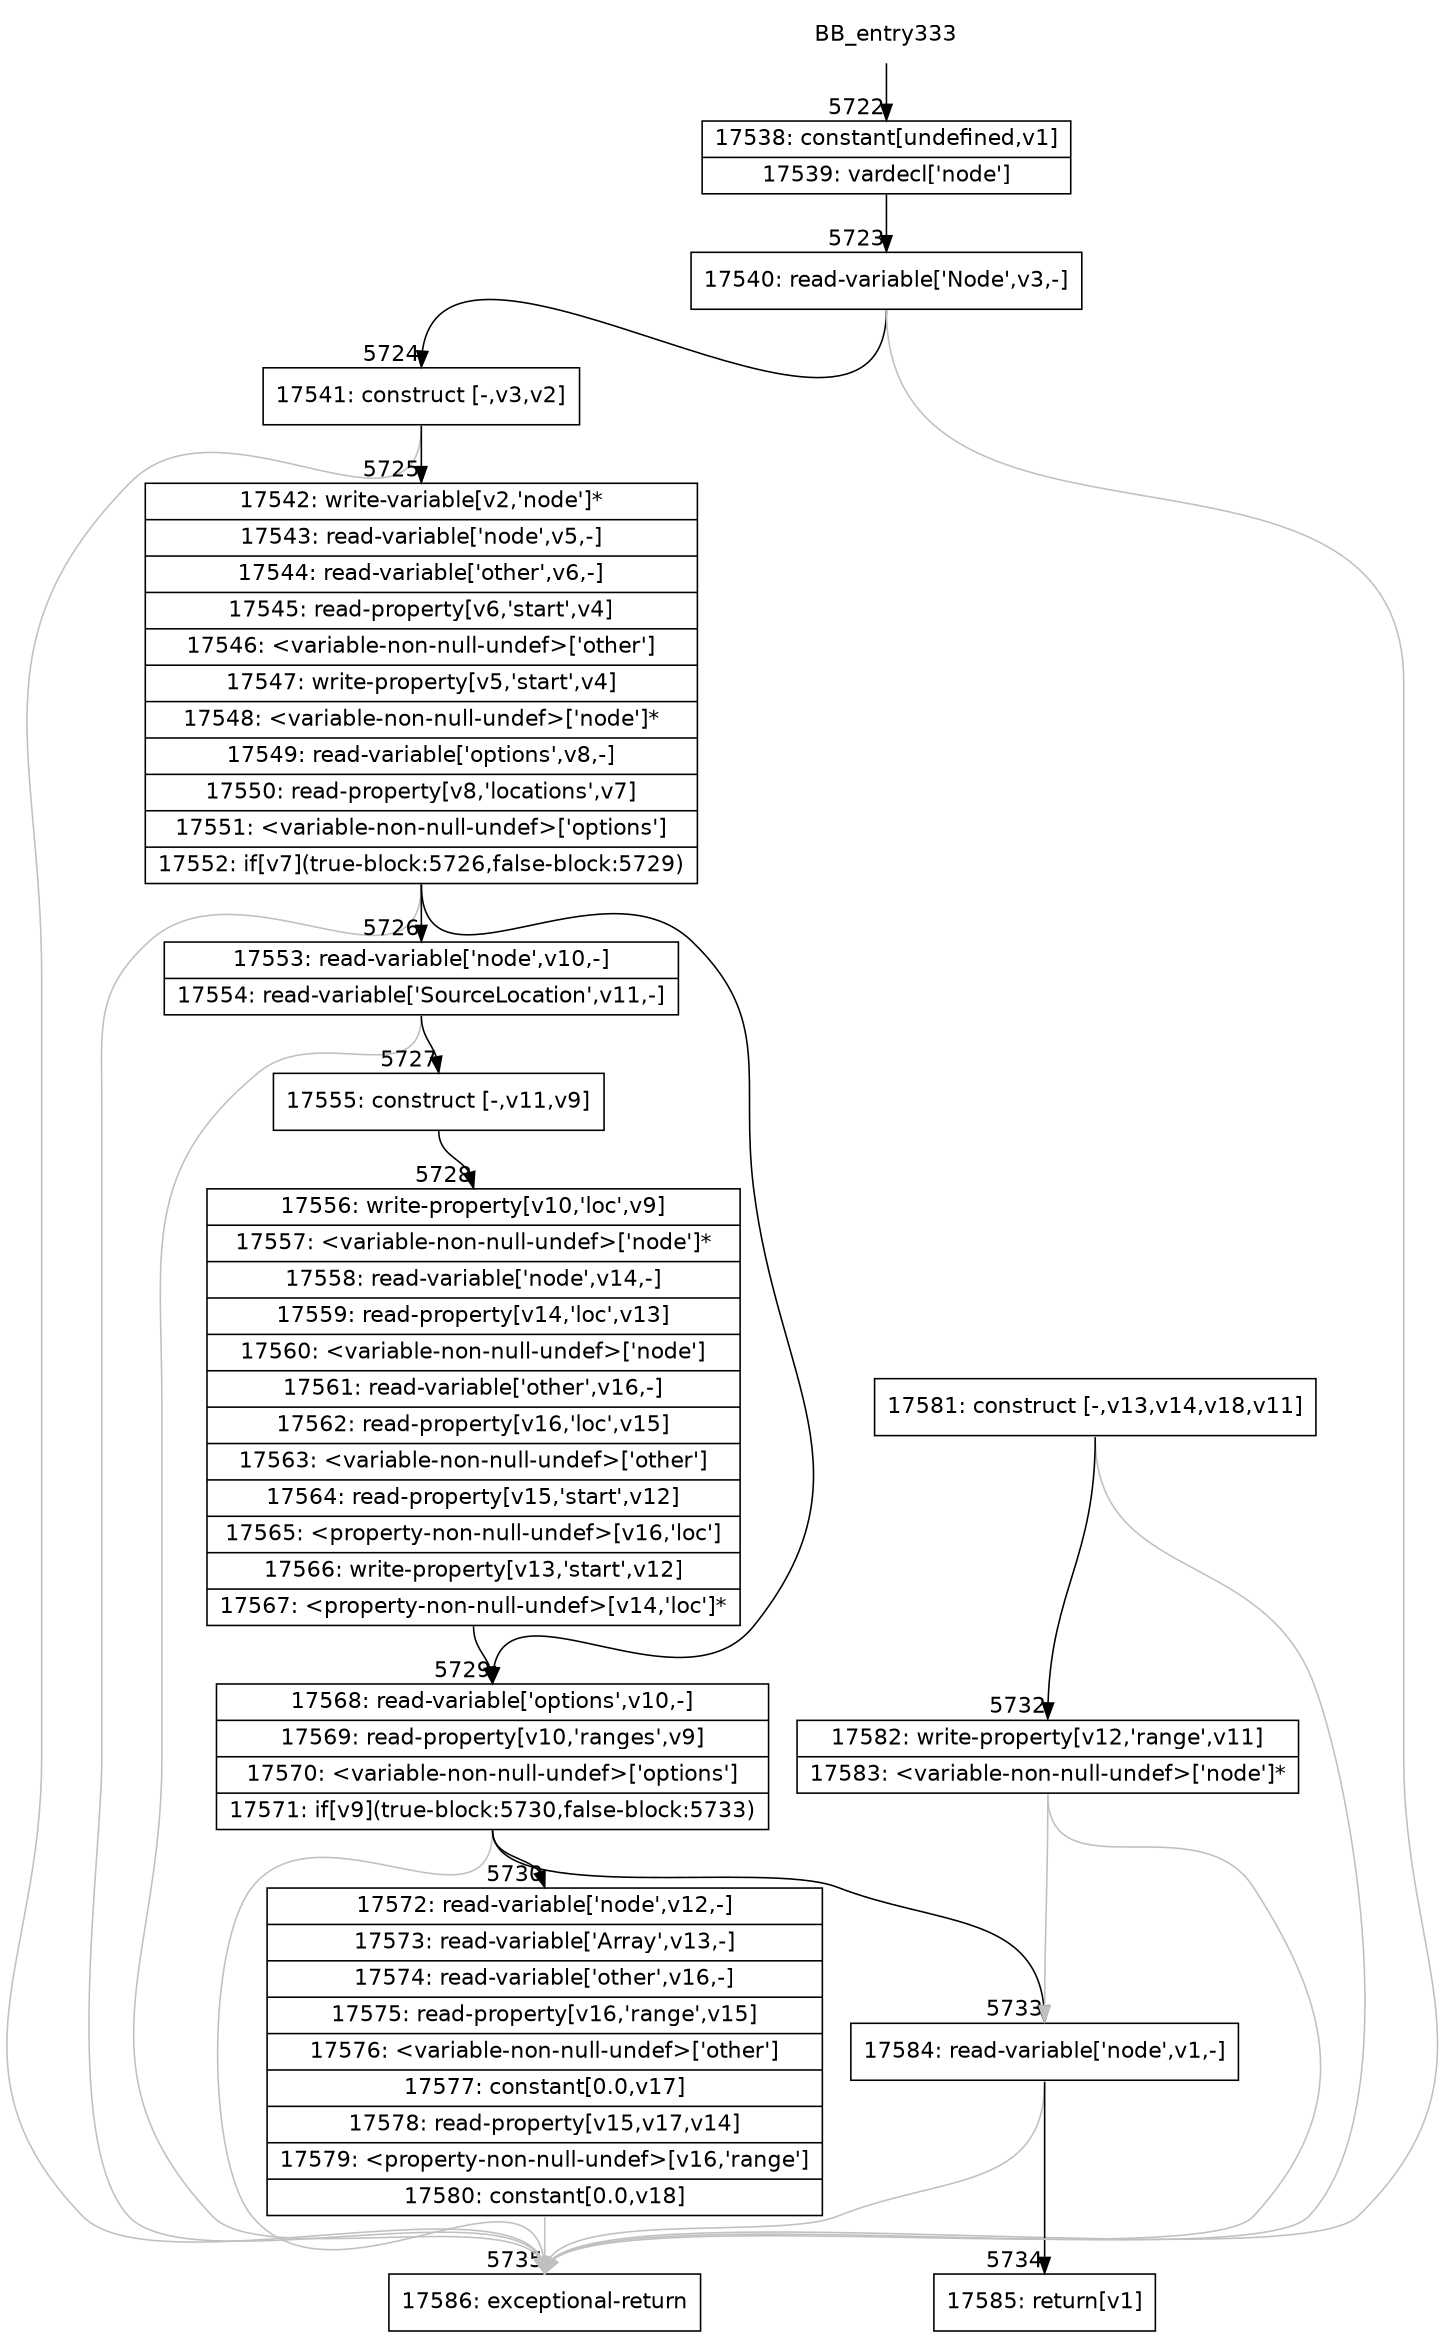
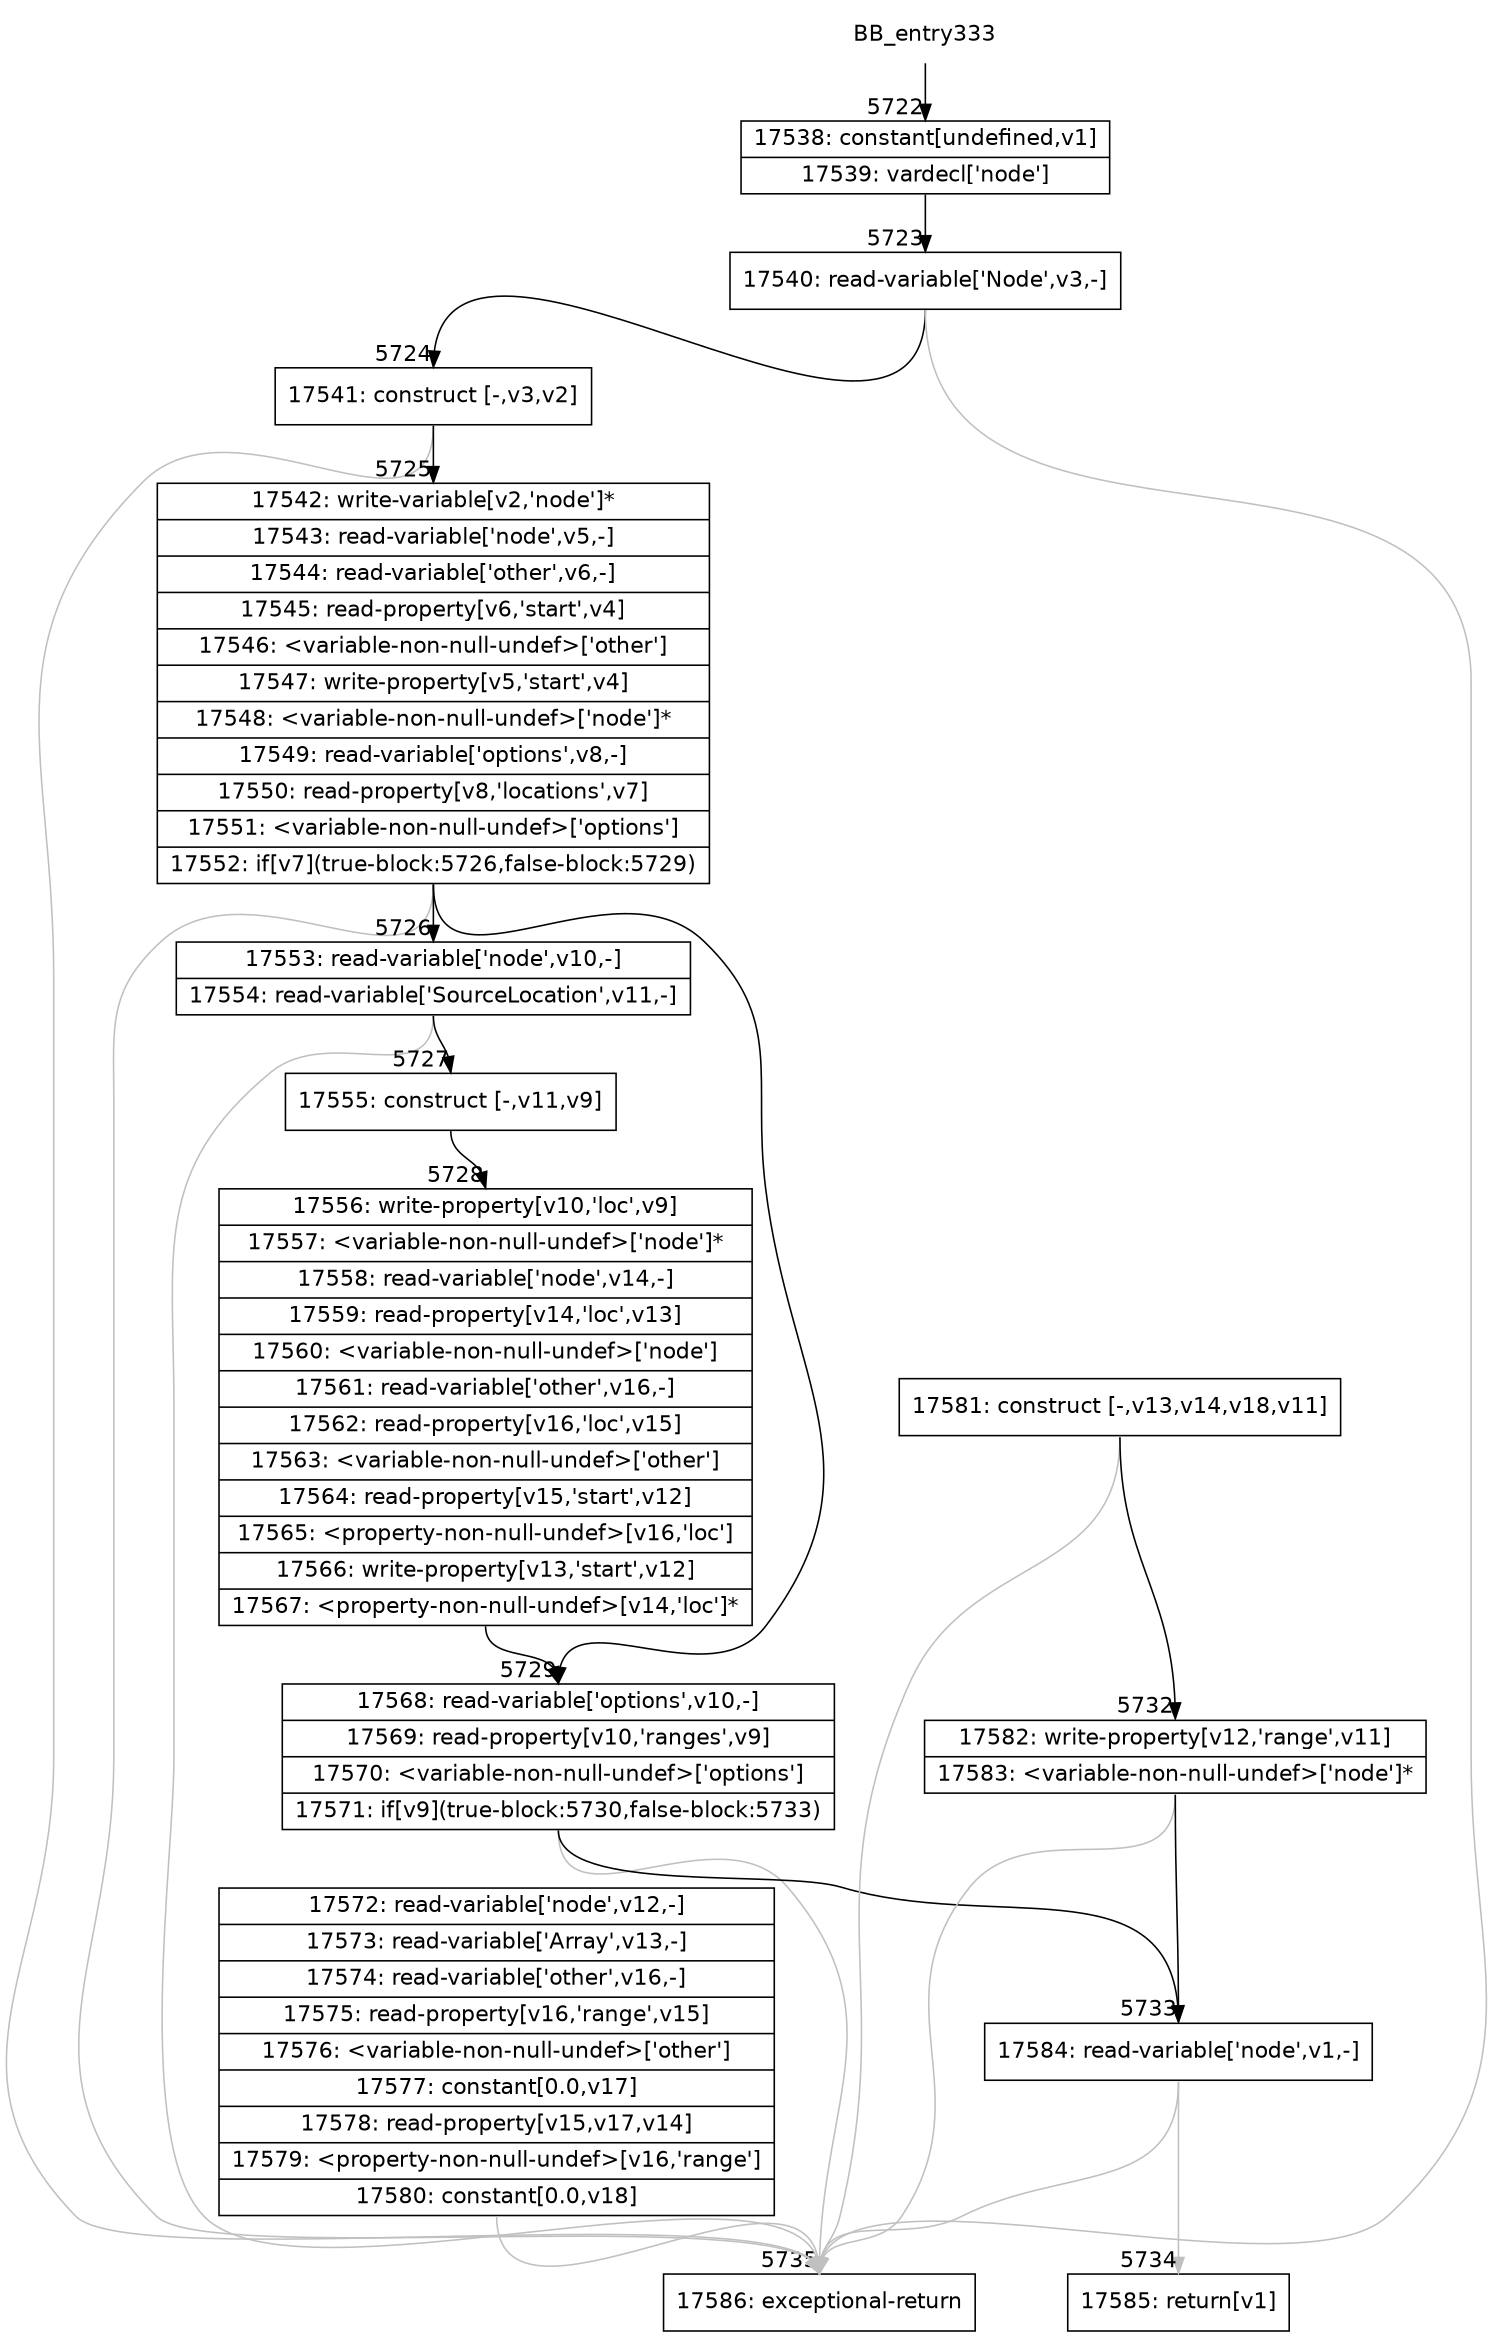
edge "17568: read-variable['options',v10,-]" -> "17572: read-variable['node',v12,-]": removed
edge "17582: write-property[v12,'range',v11]" -> "17584: read-variable['node',v1,-]": color gray -> black
edge "17584: read-variable['node',v1,-]" -> "17585: return[v1]": color black -> gray
